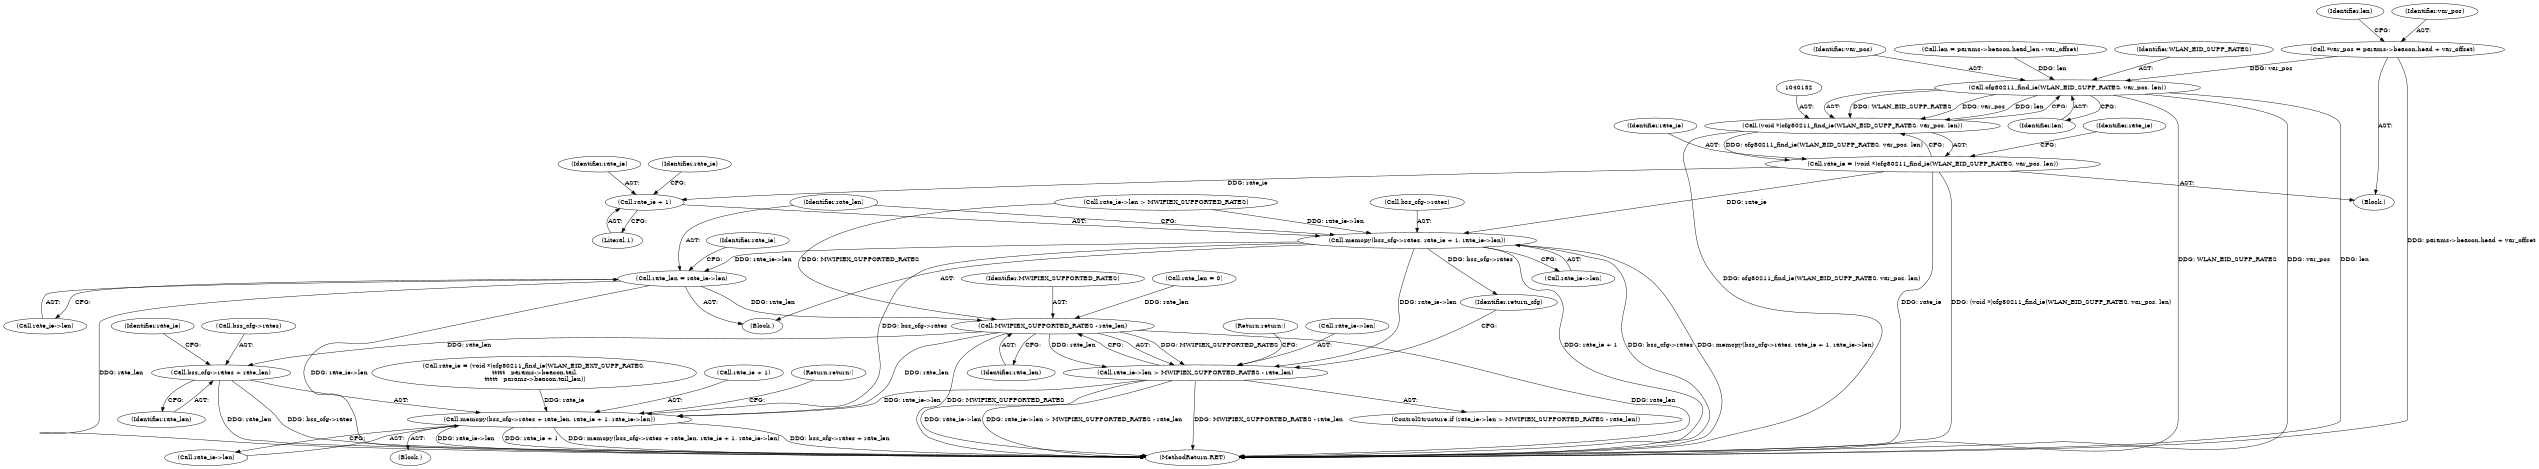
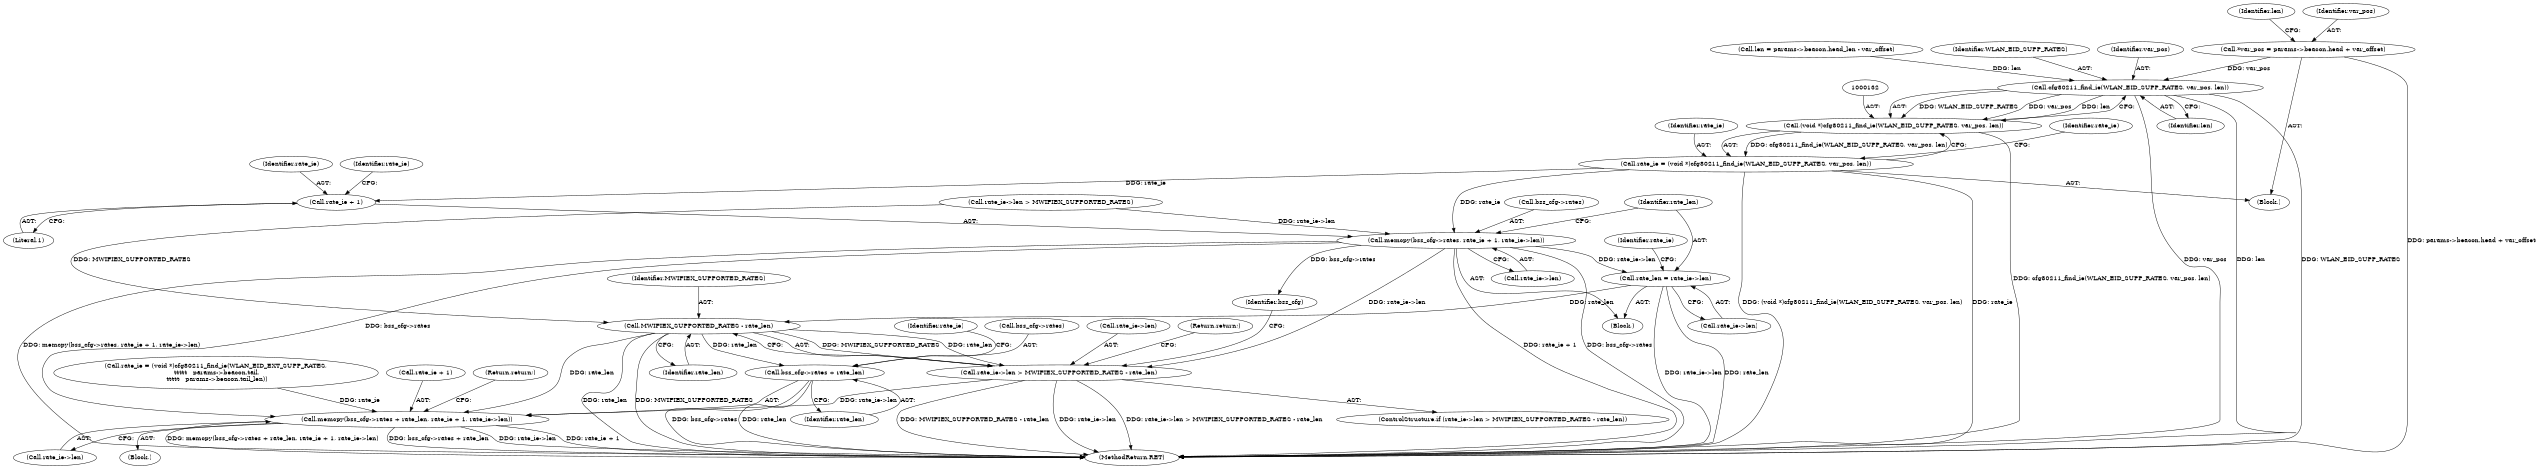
node "1040132": label "1040132" -> "1000132"
node "(Call,rate_len = 0)": removed
node "(Identifier,return_cfg)": label "(Identifier,return_cfg)" -> "(Identifier,bss_cfg)"
